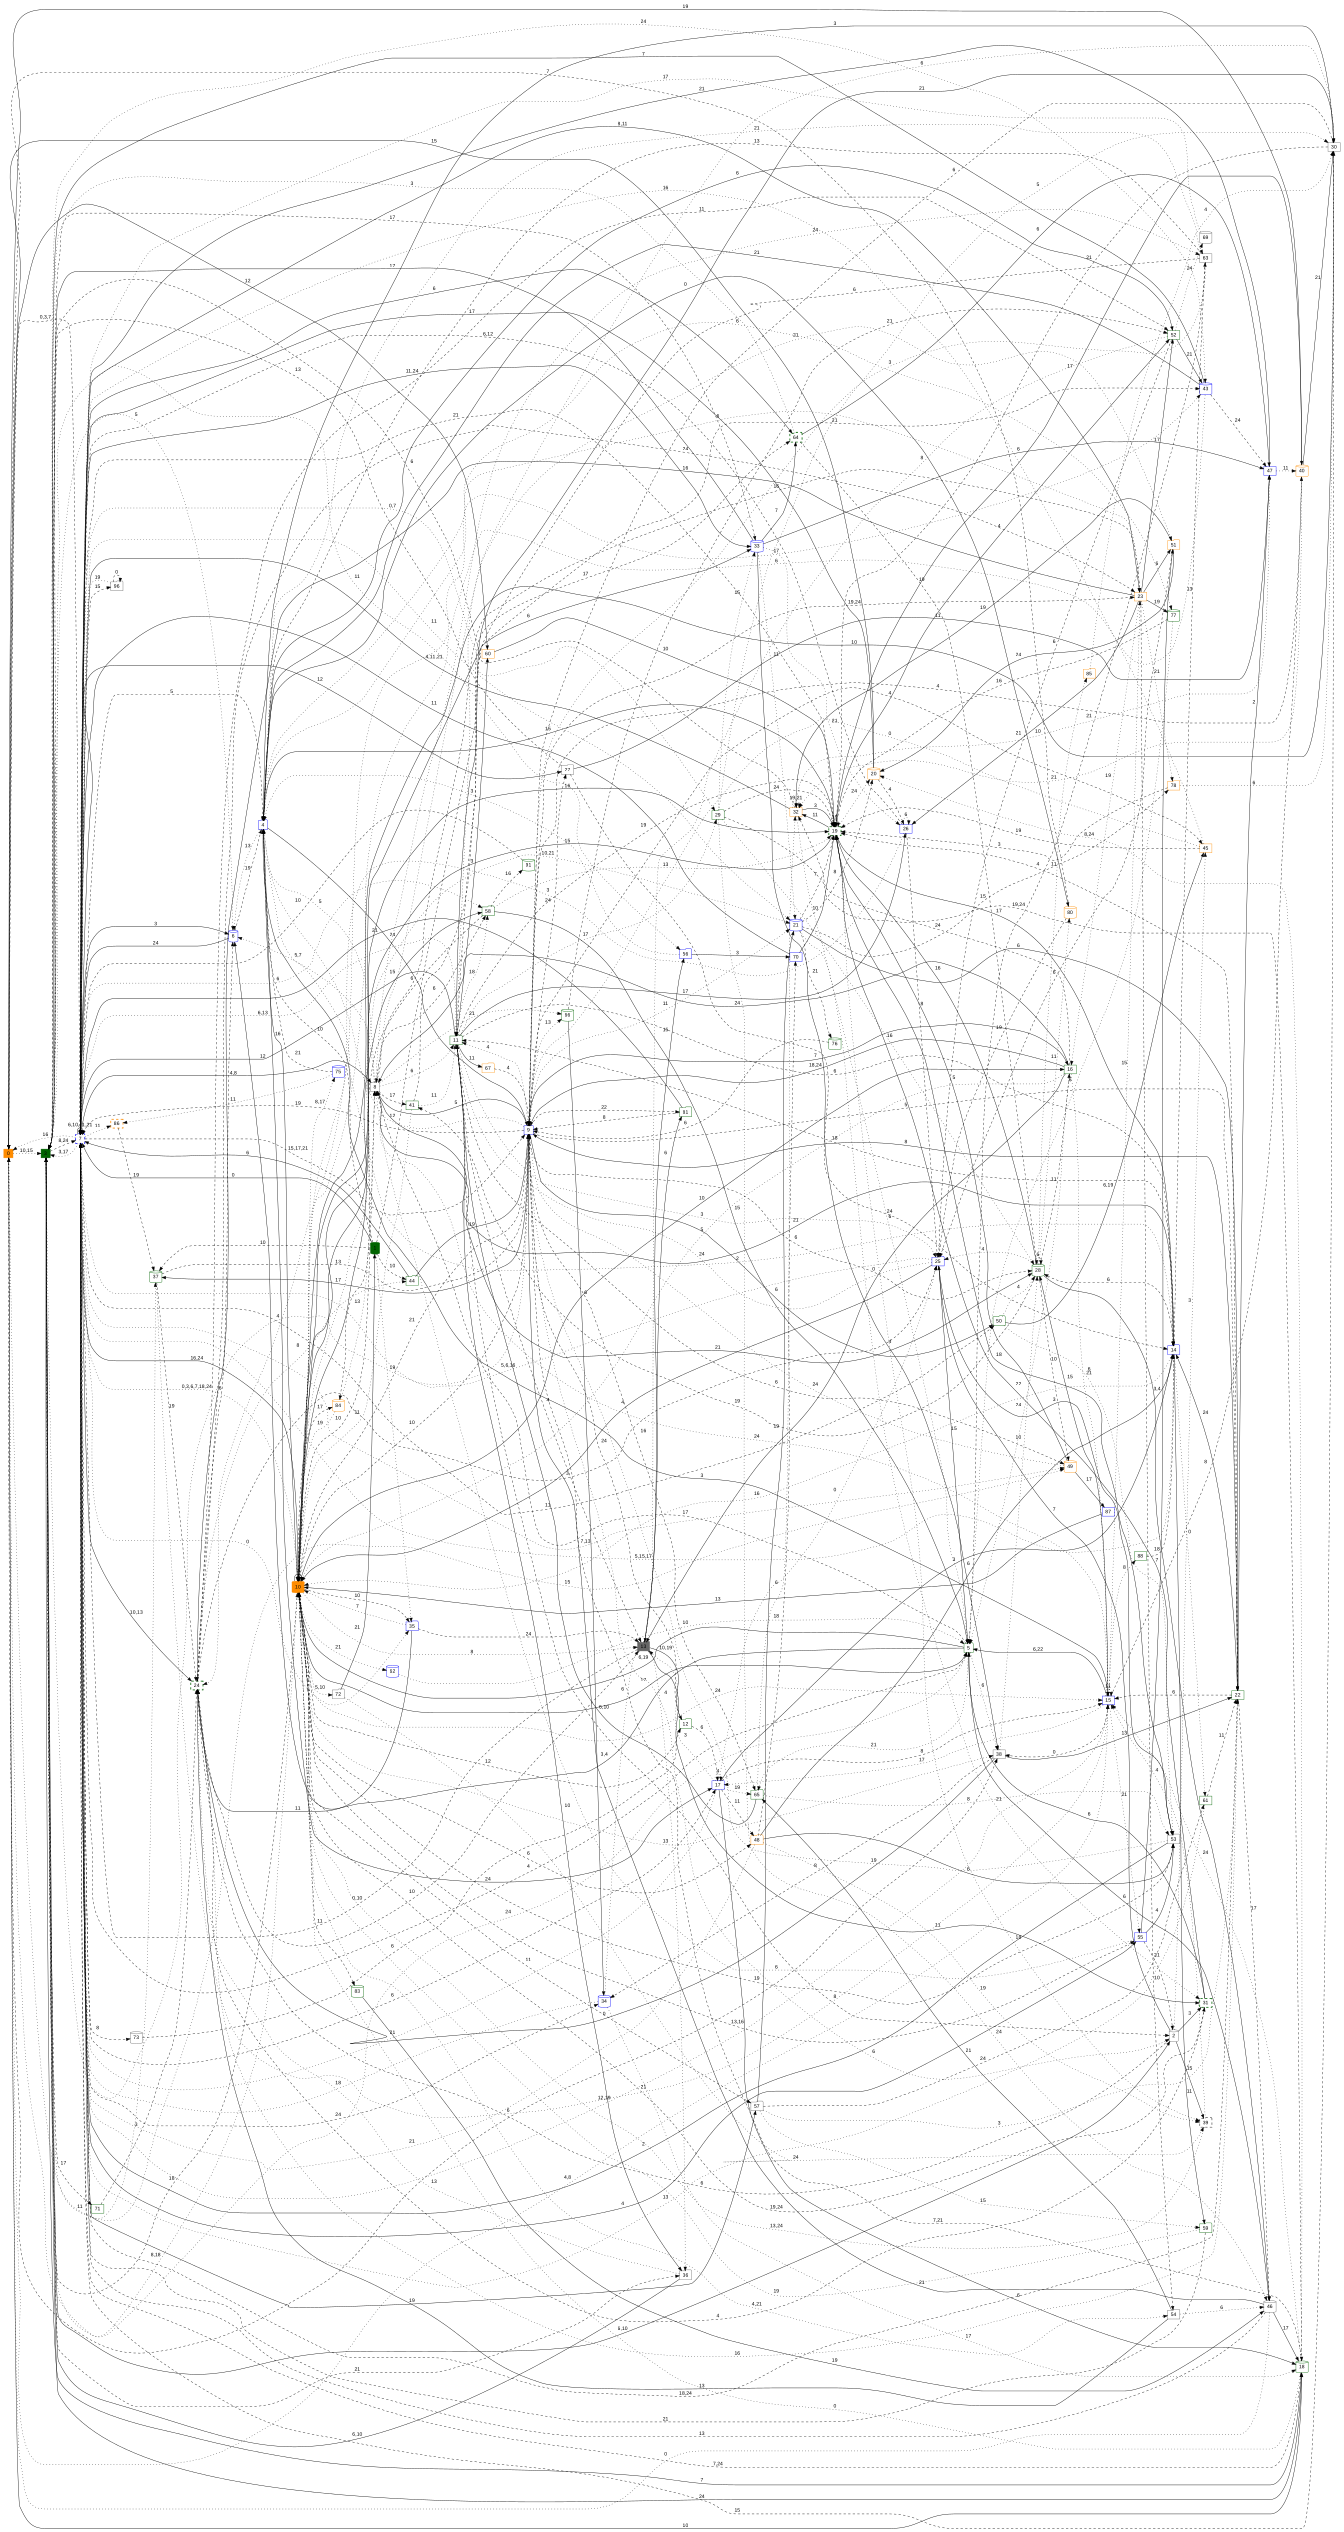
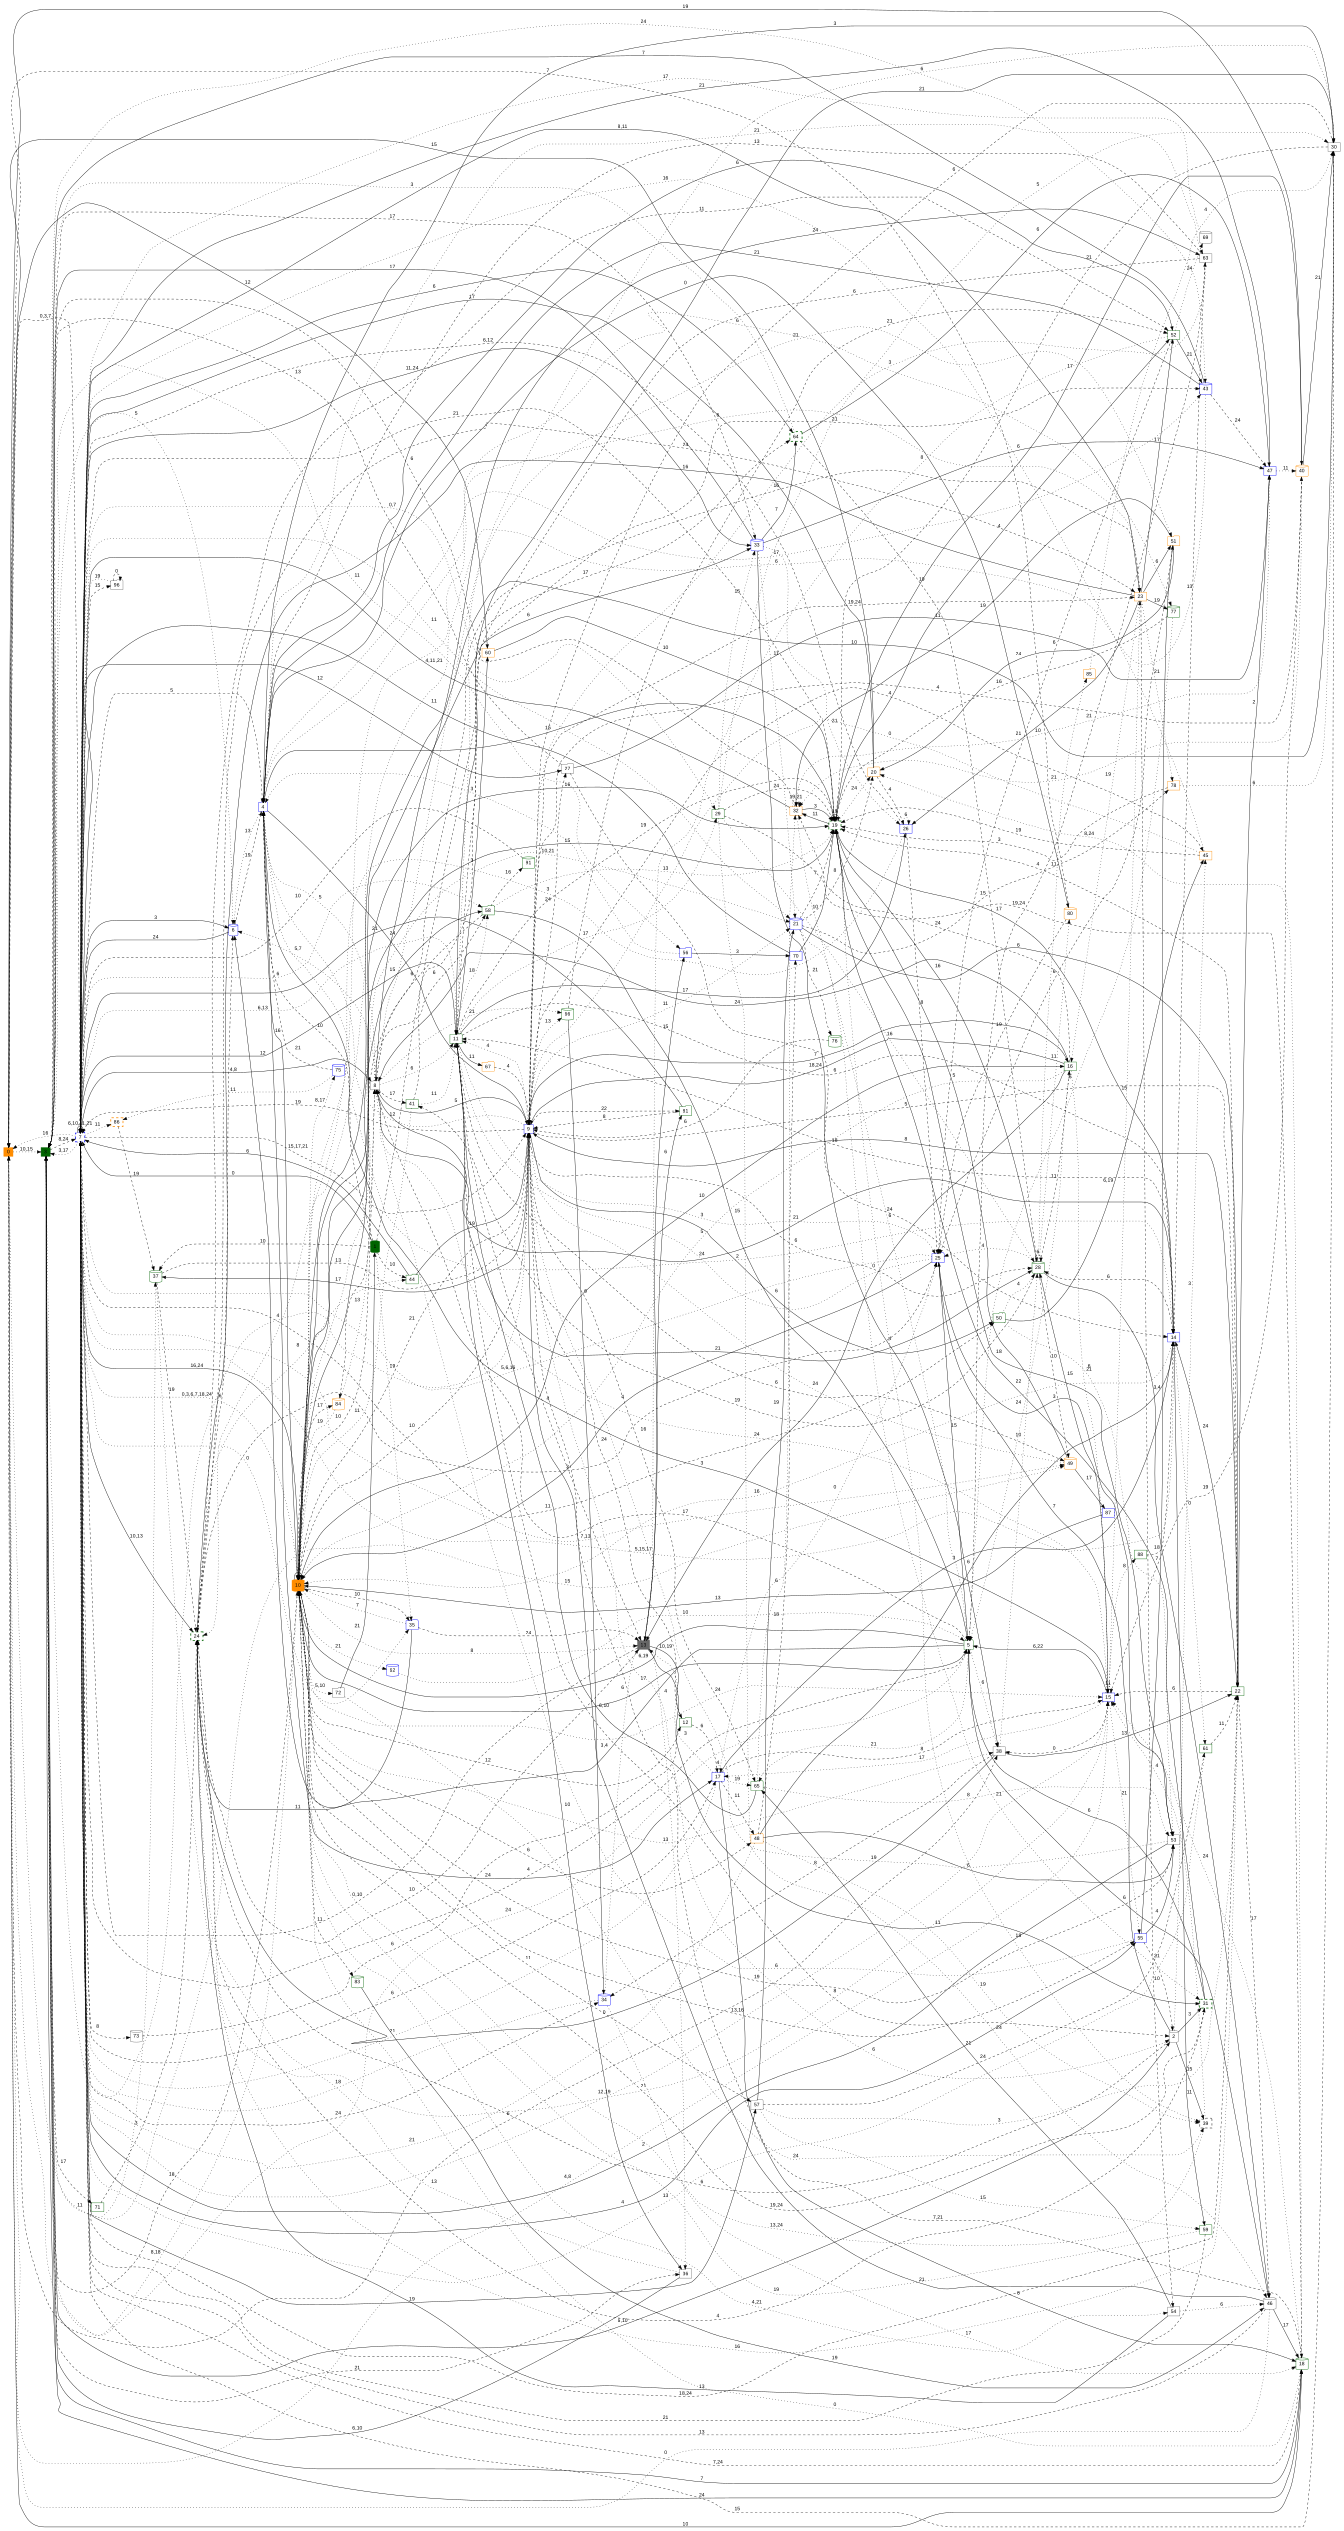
edge "8" -> "63": style dotted -> solid
node "20": shape cylinder -> folder
edge "15" -> "40": label "8" -> "19"
